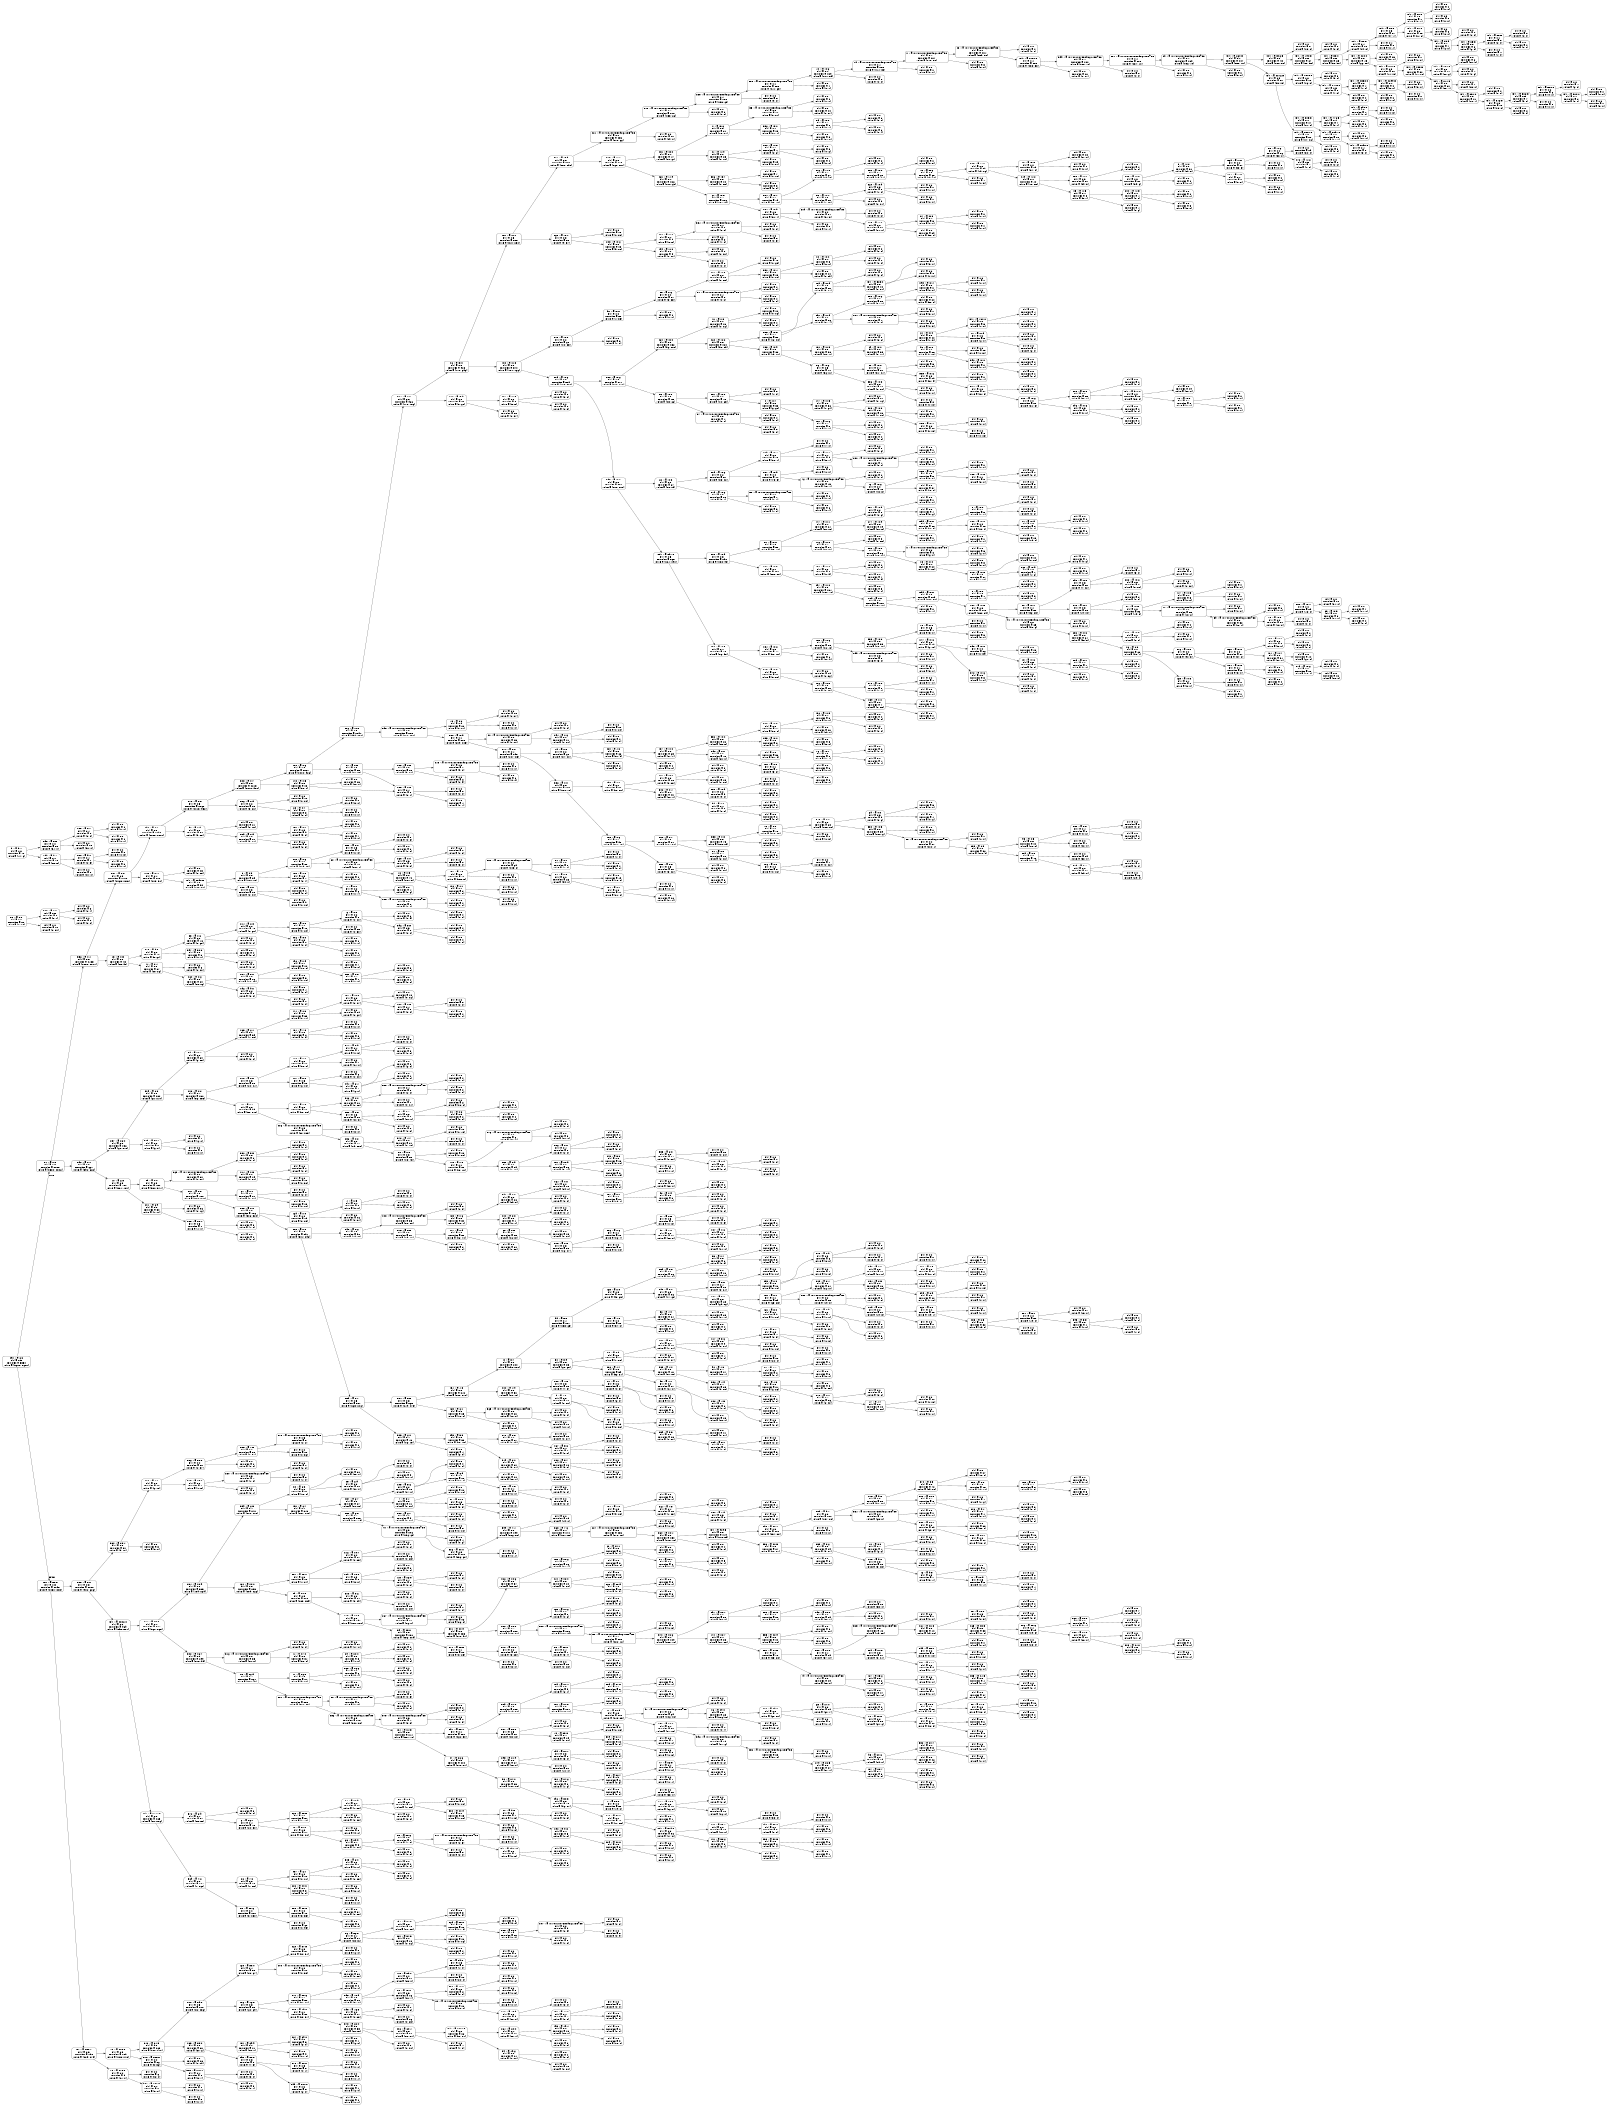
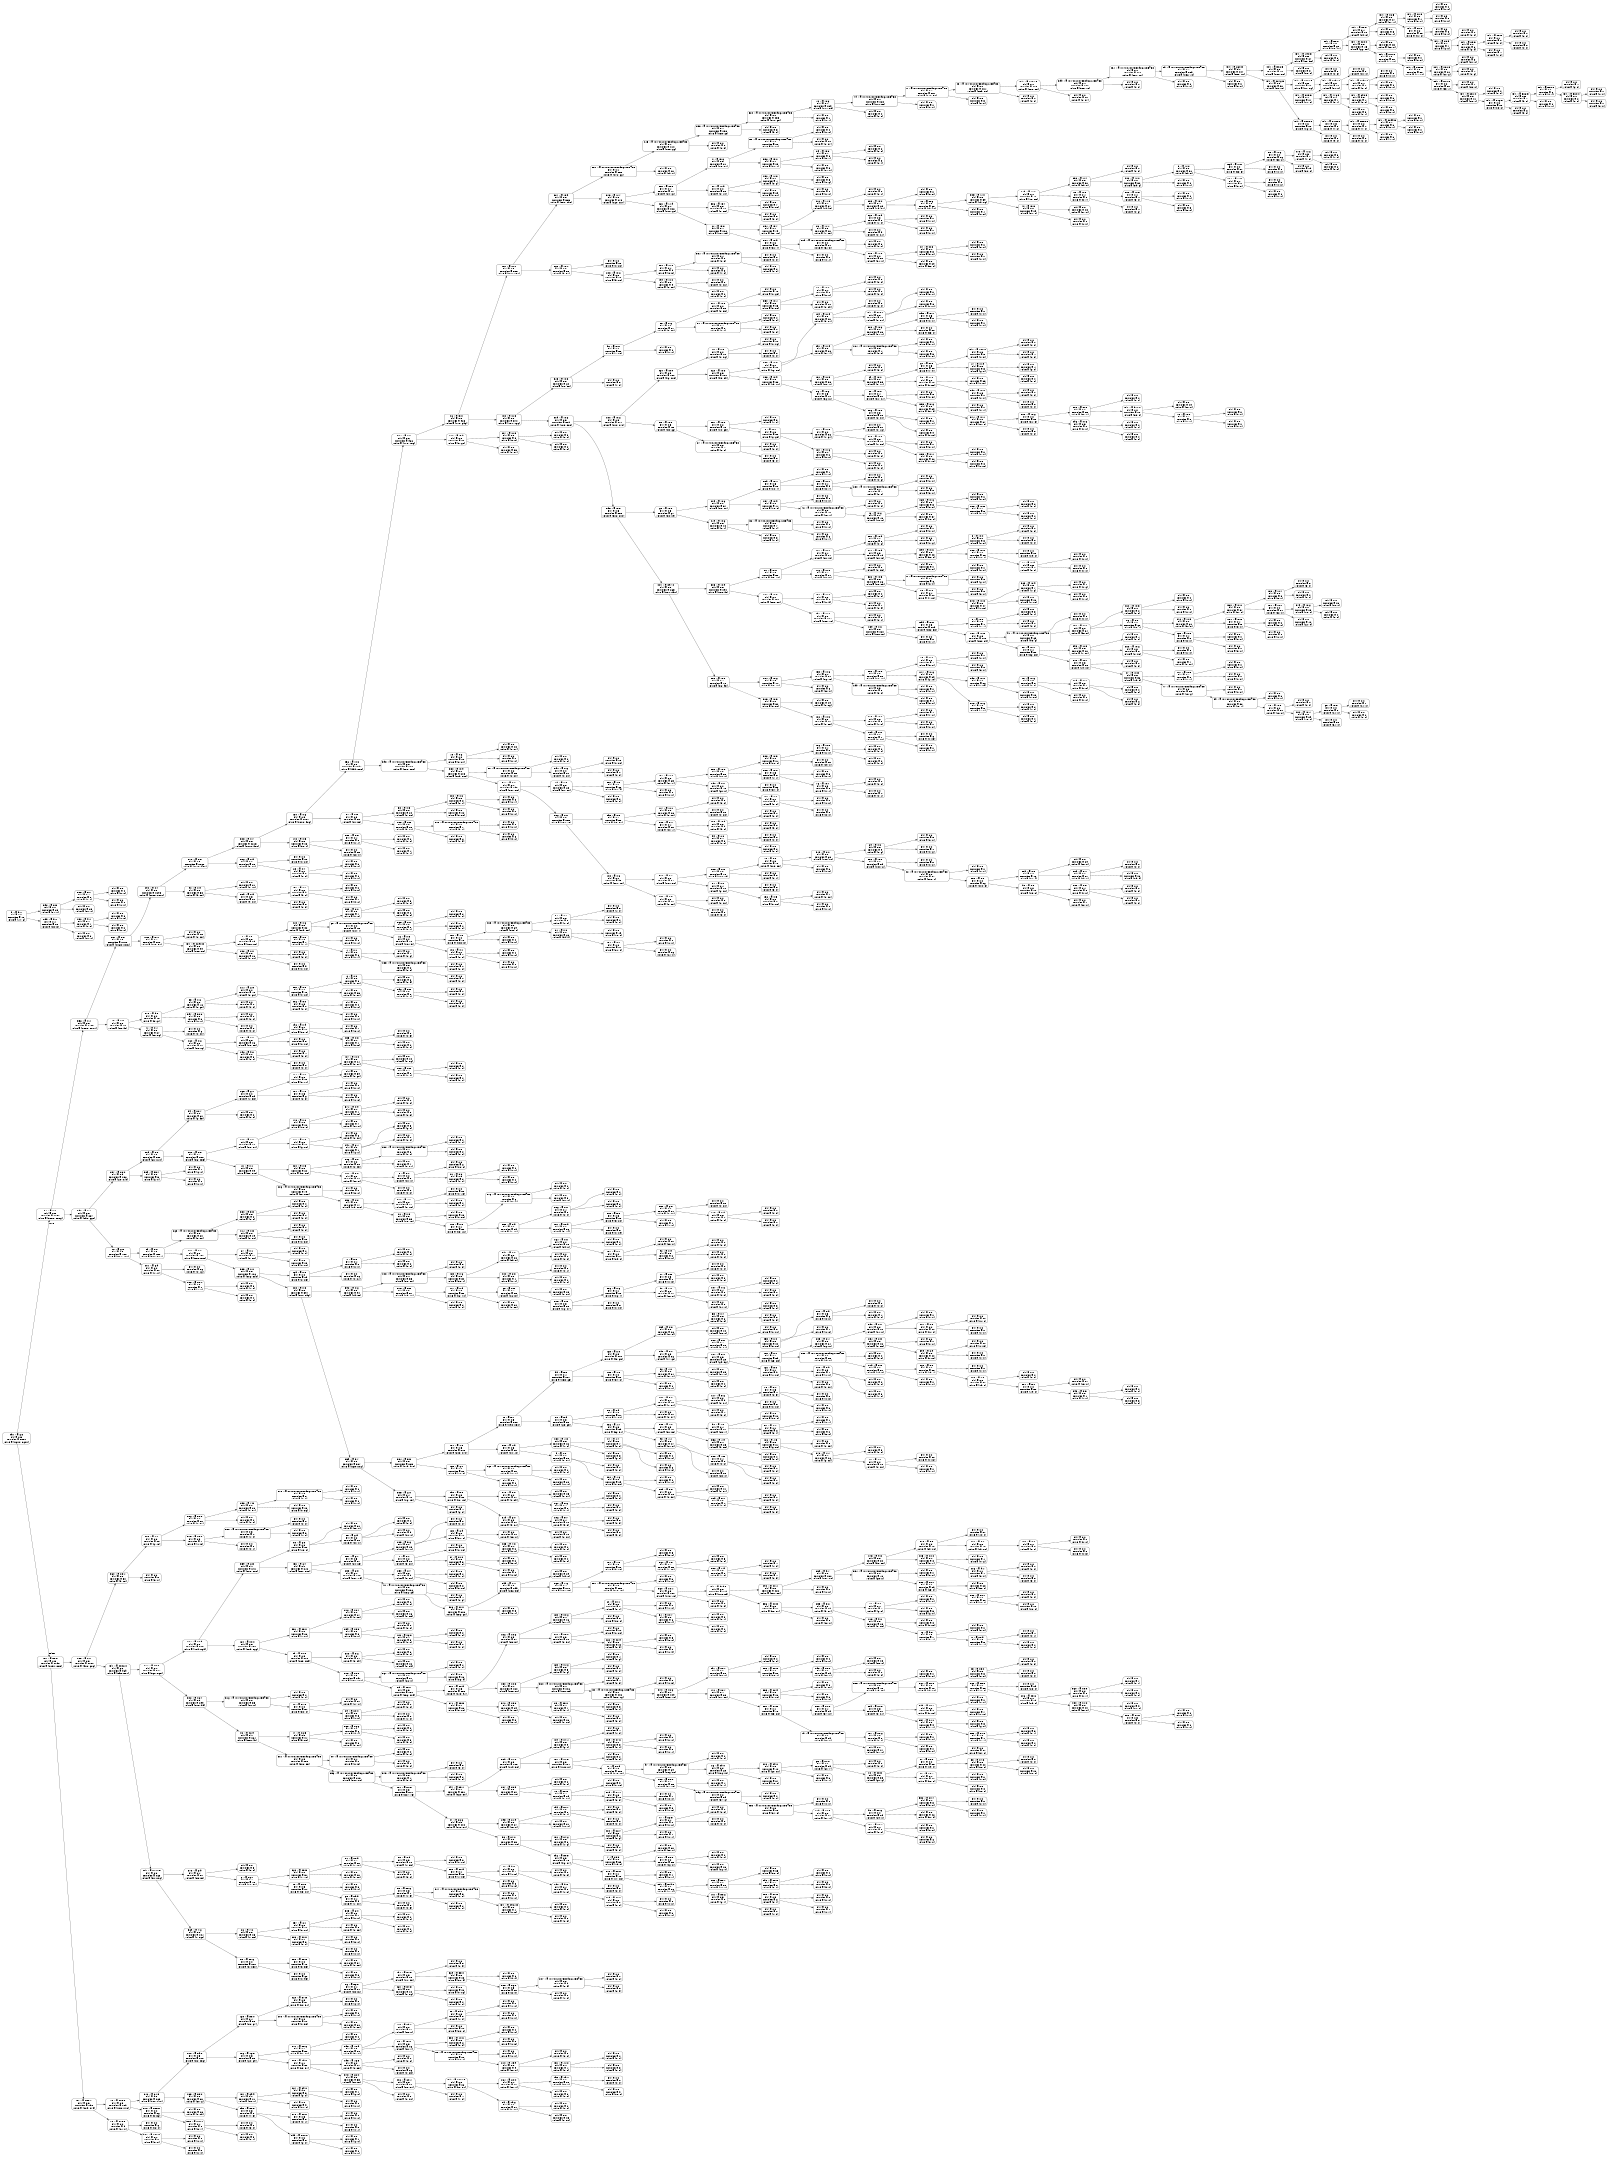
edge "84 <= 0.5 gini = 0.3 samples = 33 value = [11, 38]" -> "285 <= 0.5 gini = 0.4 samples = 5 value = [2, 4]": now "84 <= 0.5 gini = 0.3 samples = 33 value = [11, 38]" -> "38 <= 0.3 gini = 0.1 samples = 20 value = [2, 28]"
